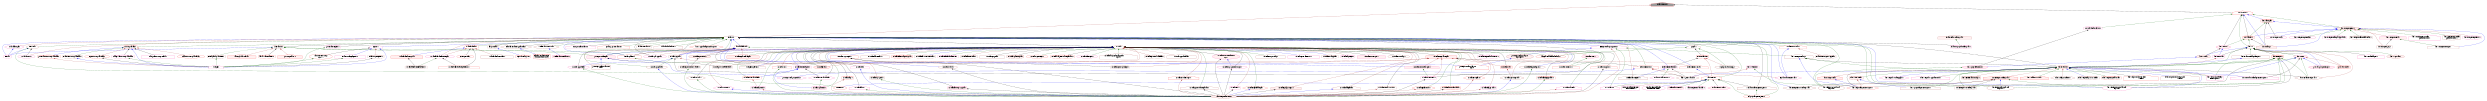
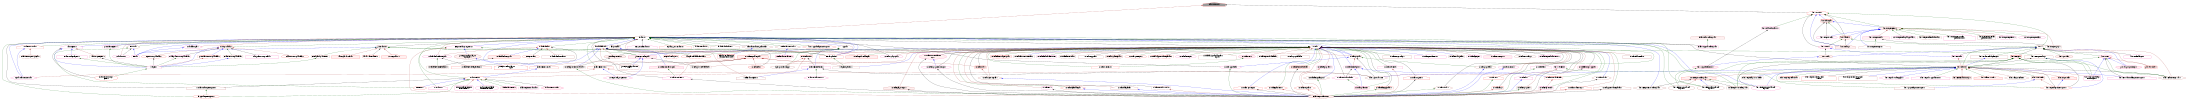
node "Factory.h": label "Factory.h" -> "BlueprintFactory.h"
edge "UnrealEd.h" -> "BlueprintFunctionLibrary Factory.h": reversed
node "K2Node_ClassDynamicCast.h": removed
node "BlueprintEditorSettings.h": shape cylinder -> house
node "K2Node_FunctionEntry.h": shape cylinder -> house
